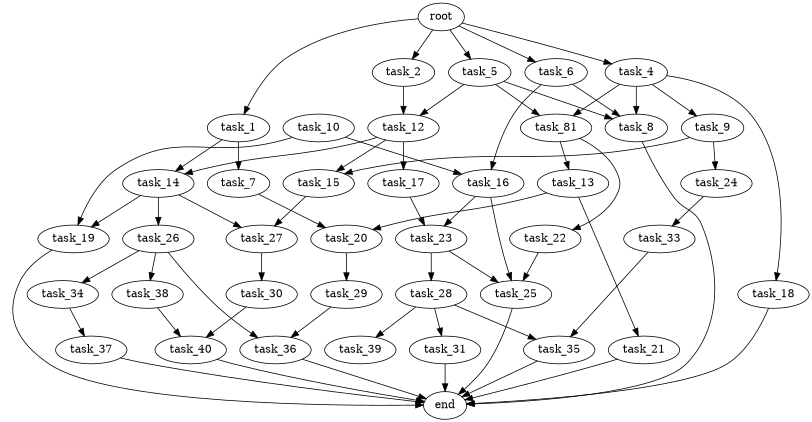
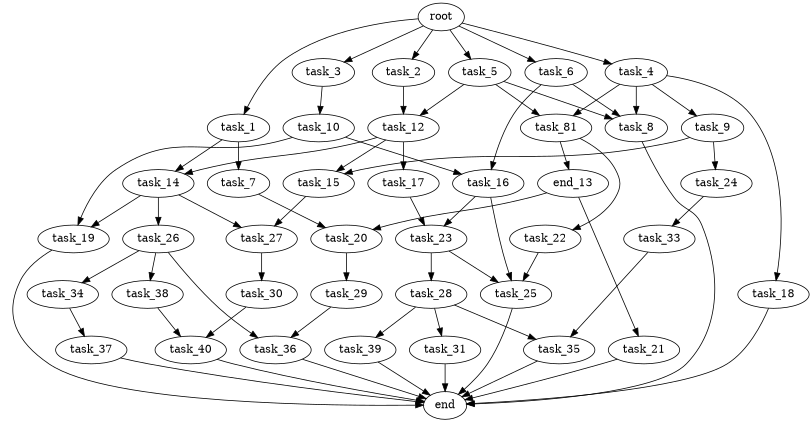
node "task_3": added
node "task_13": label "task_13" -> "end_13"
edge "task_39" -> "end": added
